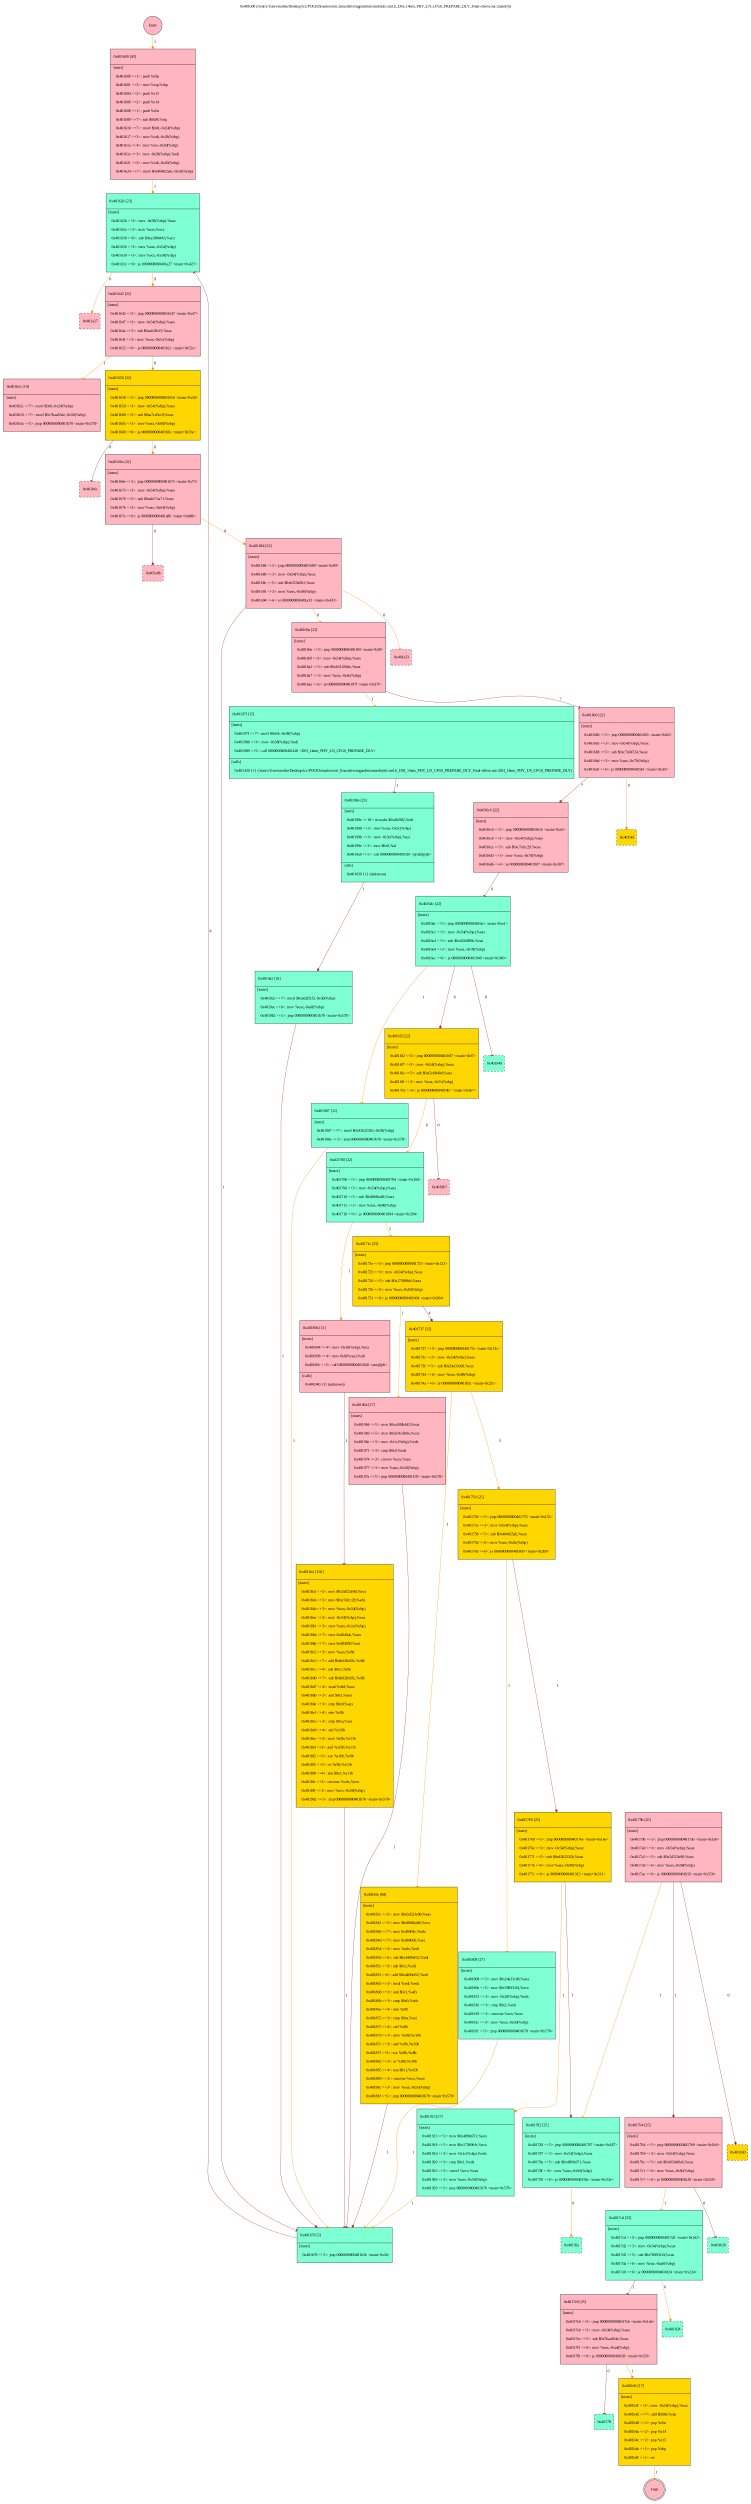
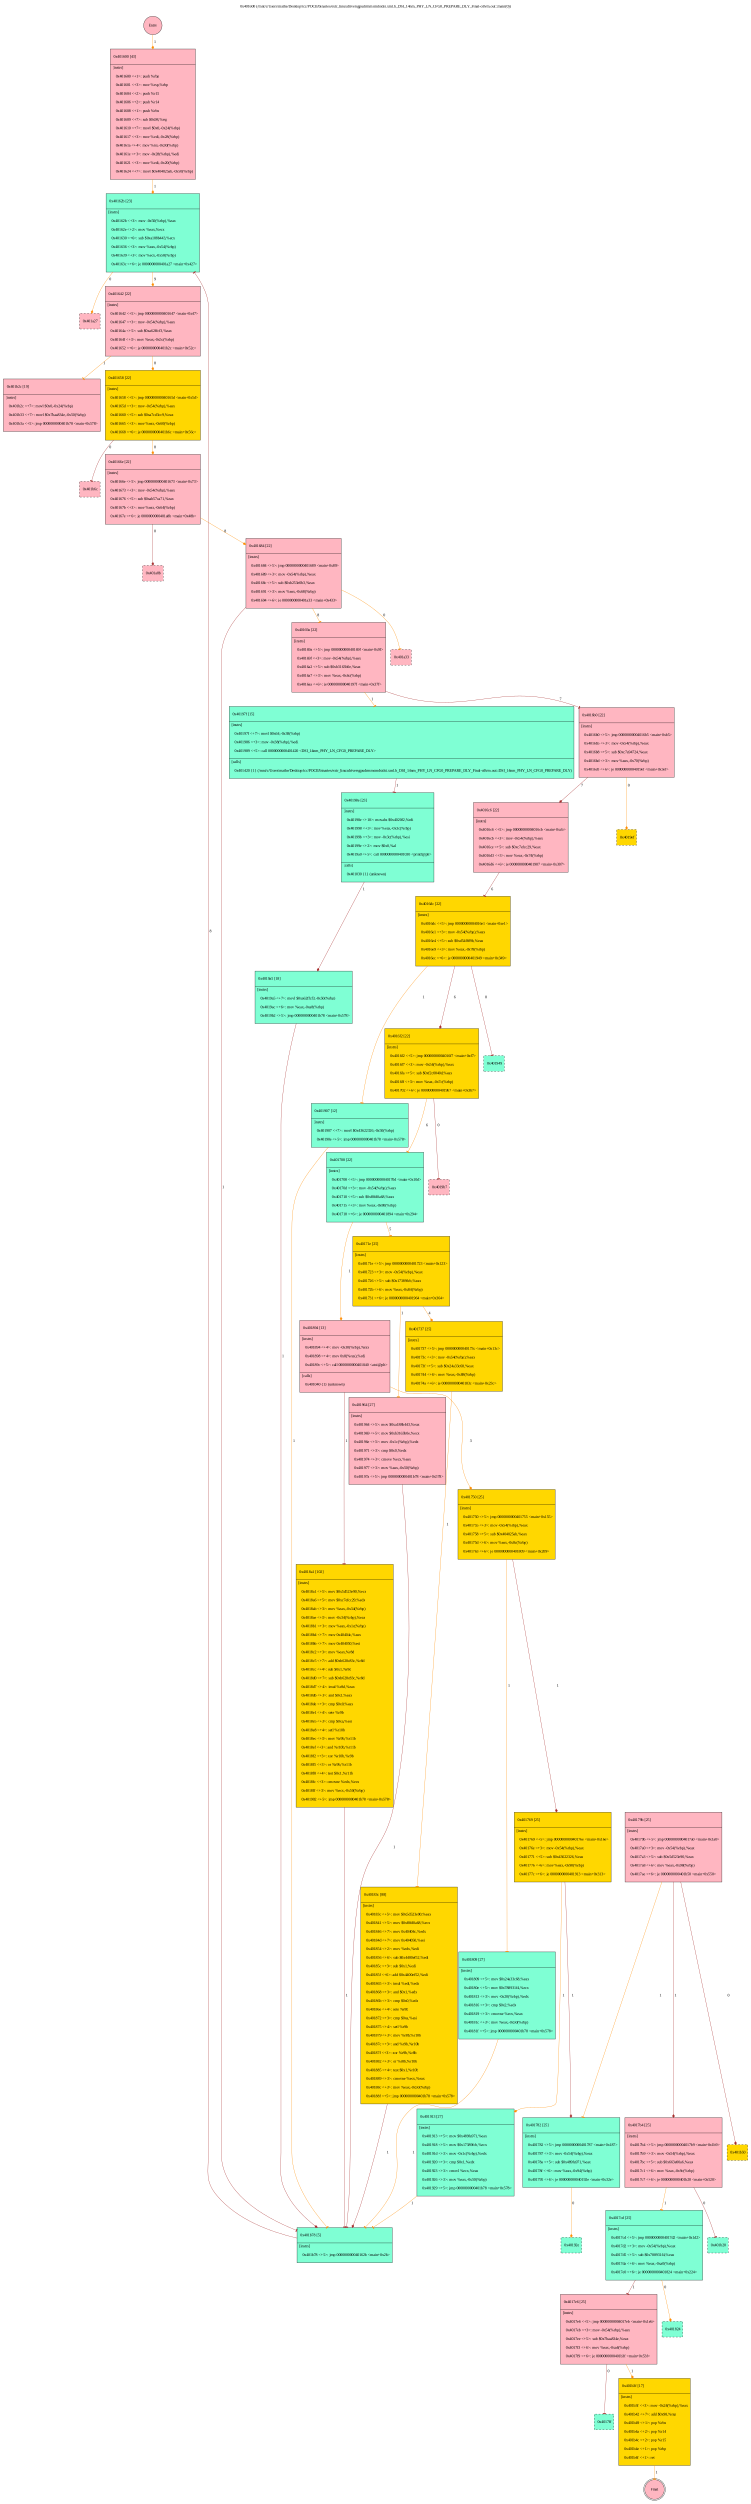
node "0x4016dc [22]": fillcolor aquamarine -> gold
edge "0x40171e [25]" -> "0x401737 [25]": color brown -> darkorange
edge "0x401737 [25]" -> "0x401750 [25]": now "0x401894 [13]" -> "0x401750 [25]"
